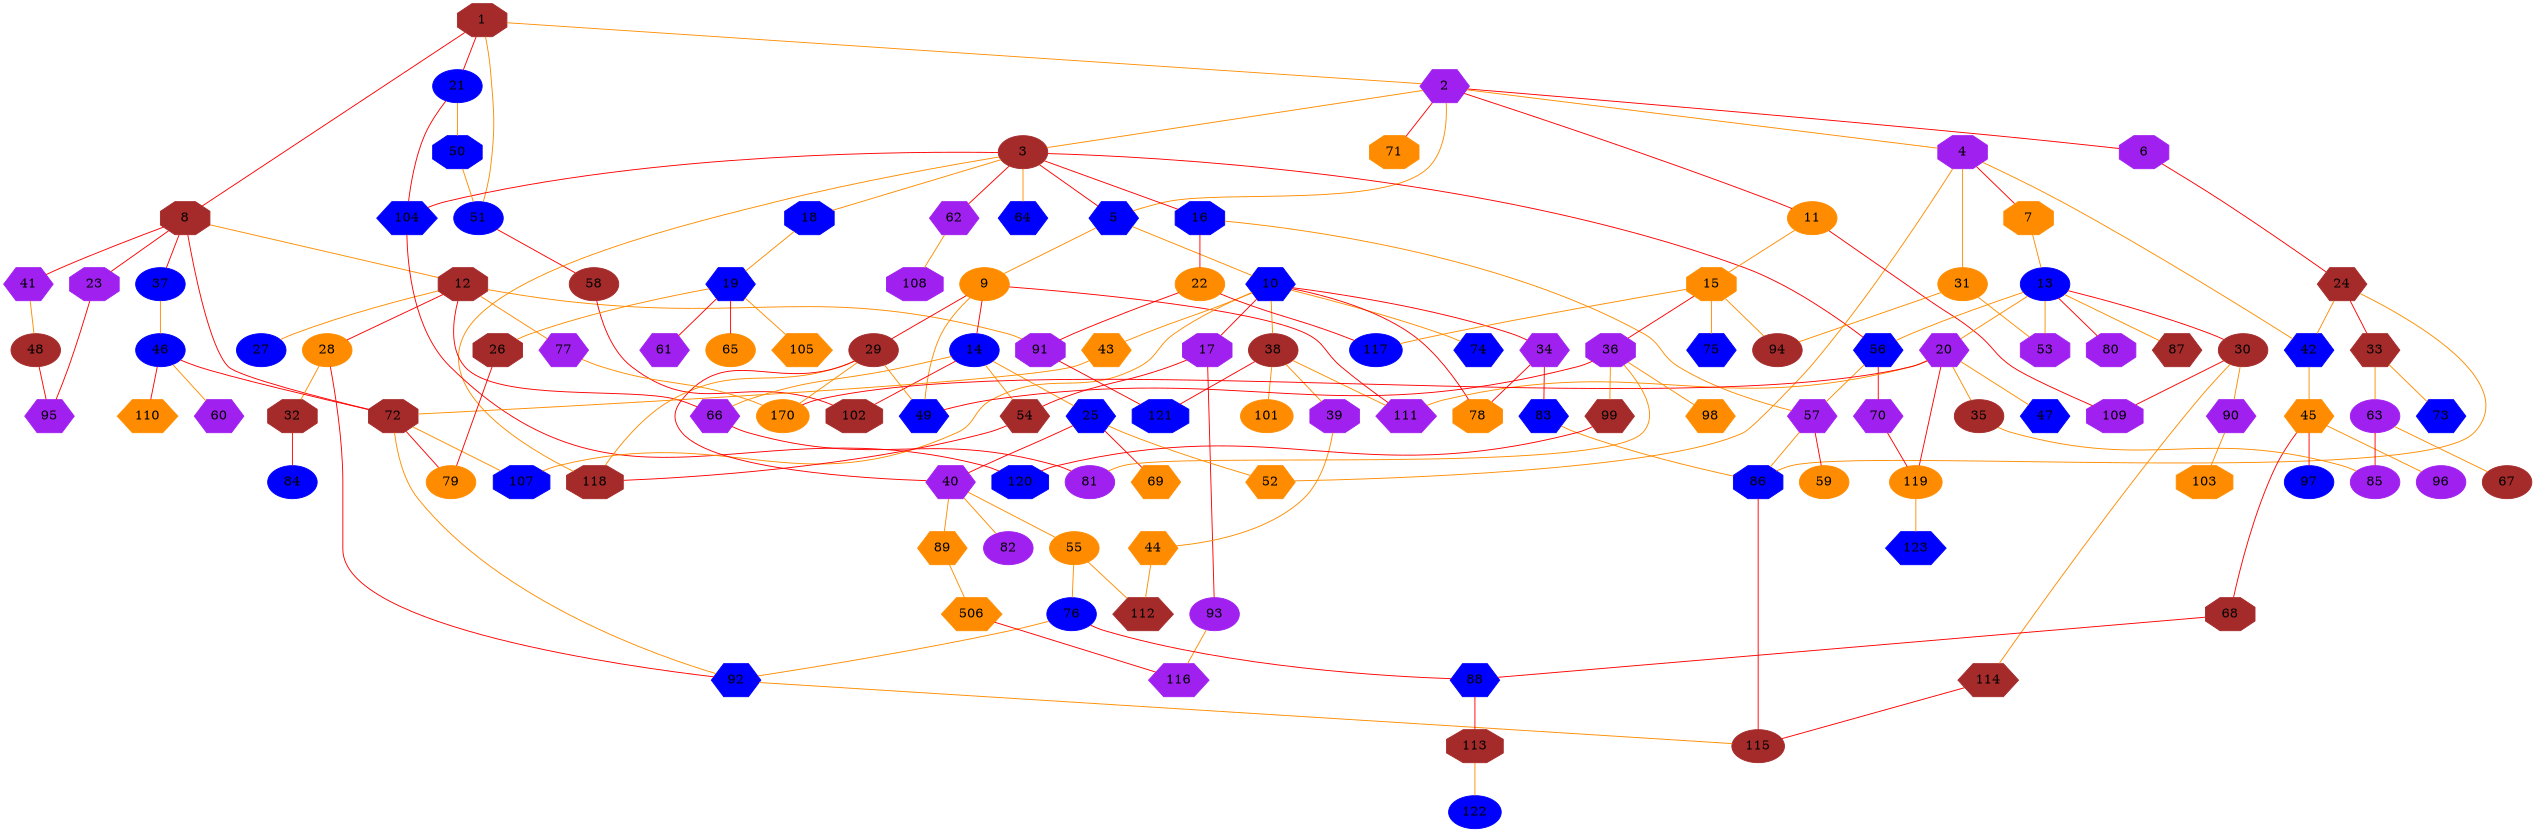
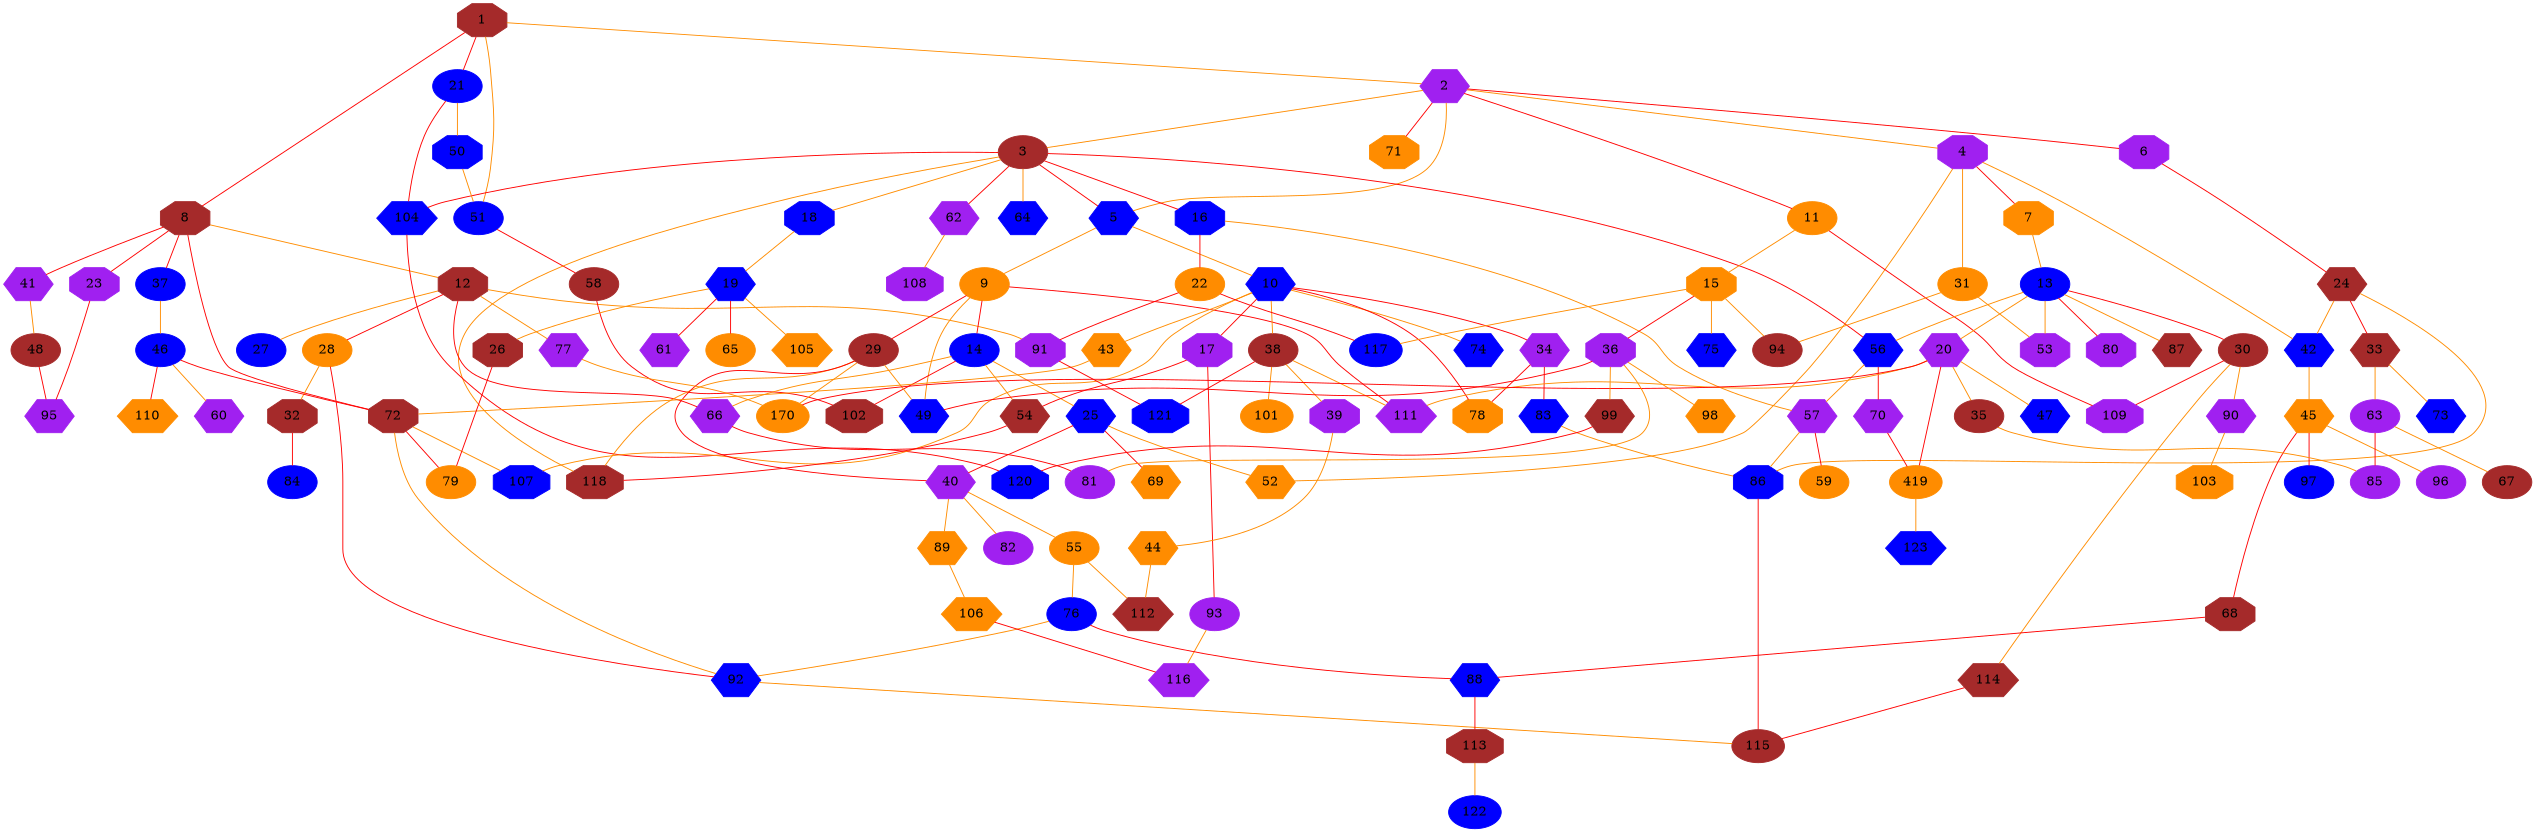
node "119": label "119" -> "419"
node "506": label "506" -> "106"
